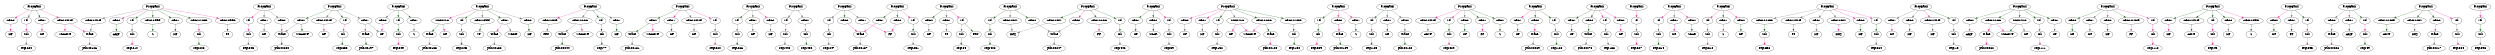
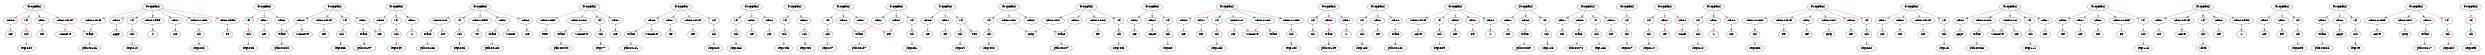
node "ptbr00100": removed
node "segr339": removed
node "segr45": label "segr45" -> "rel45"
